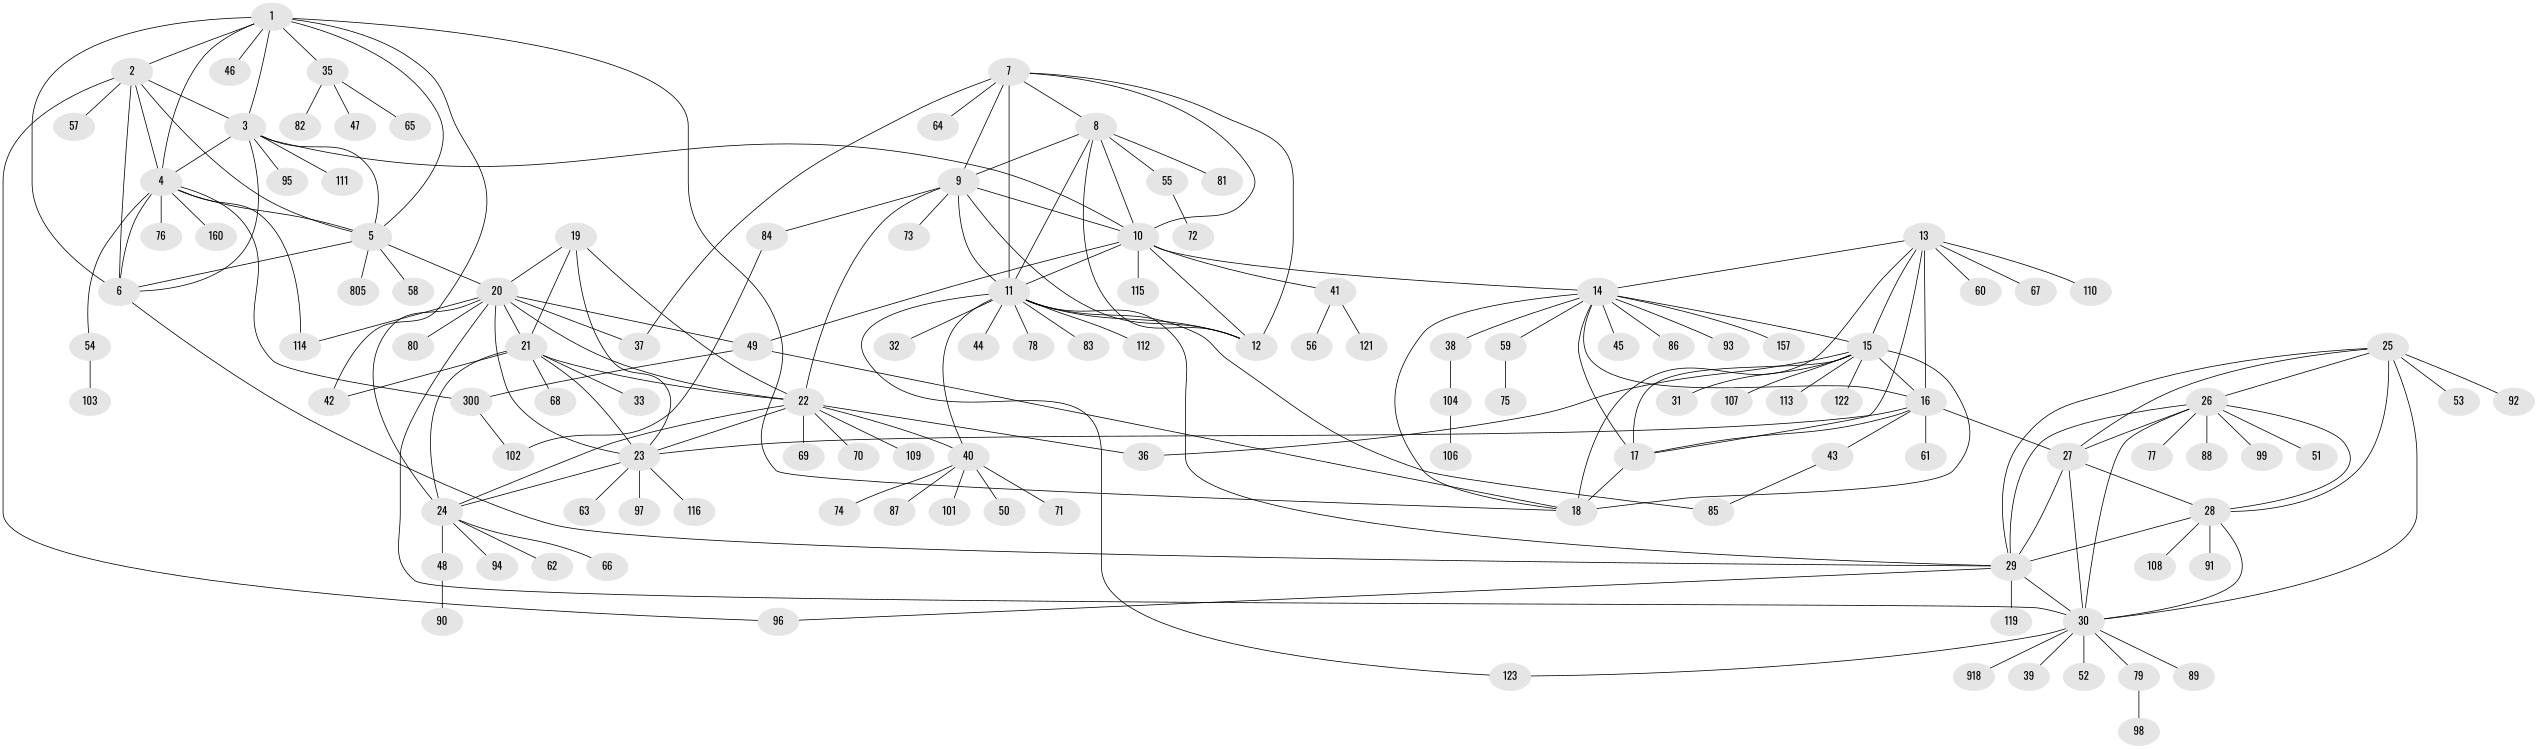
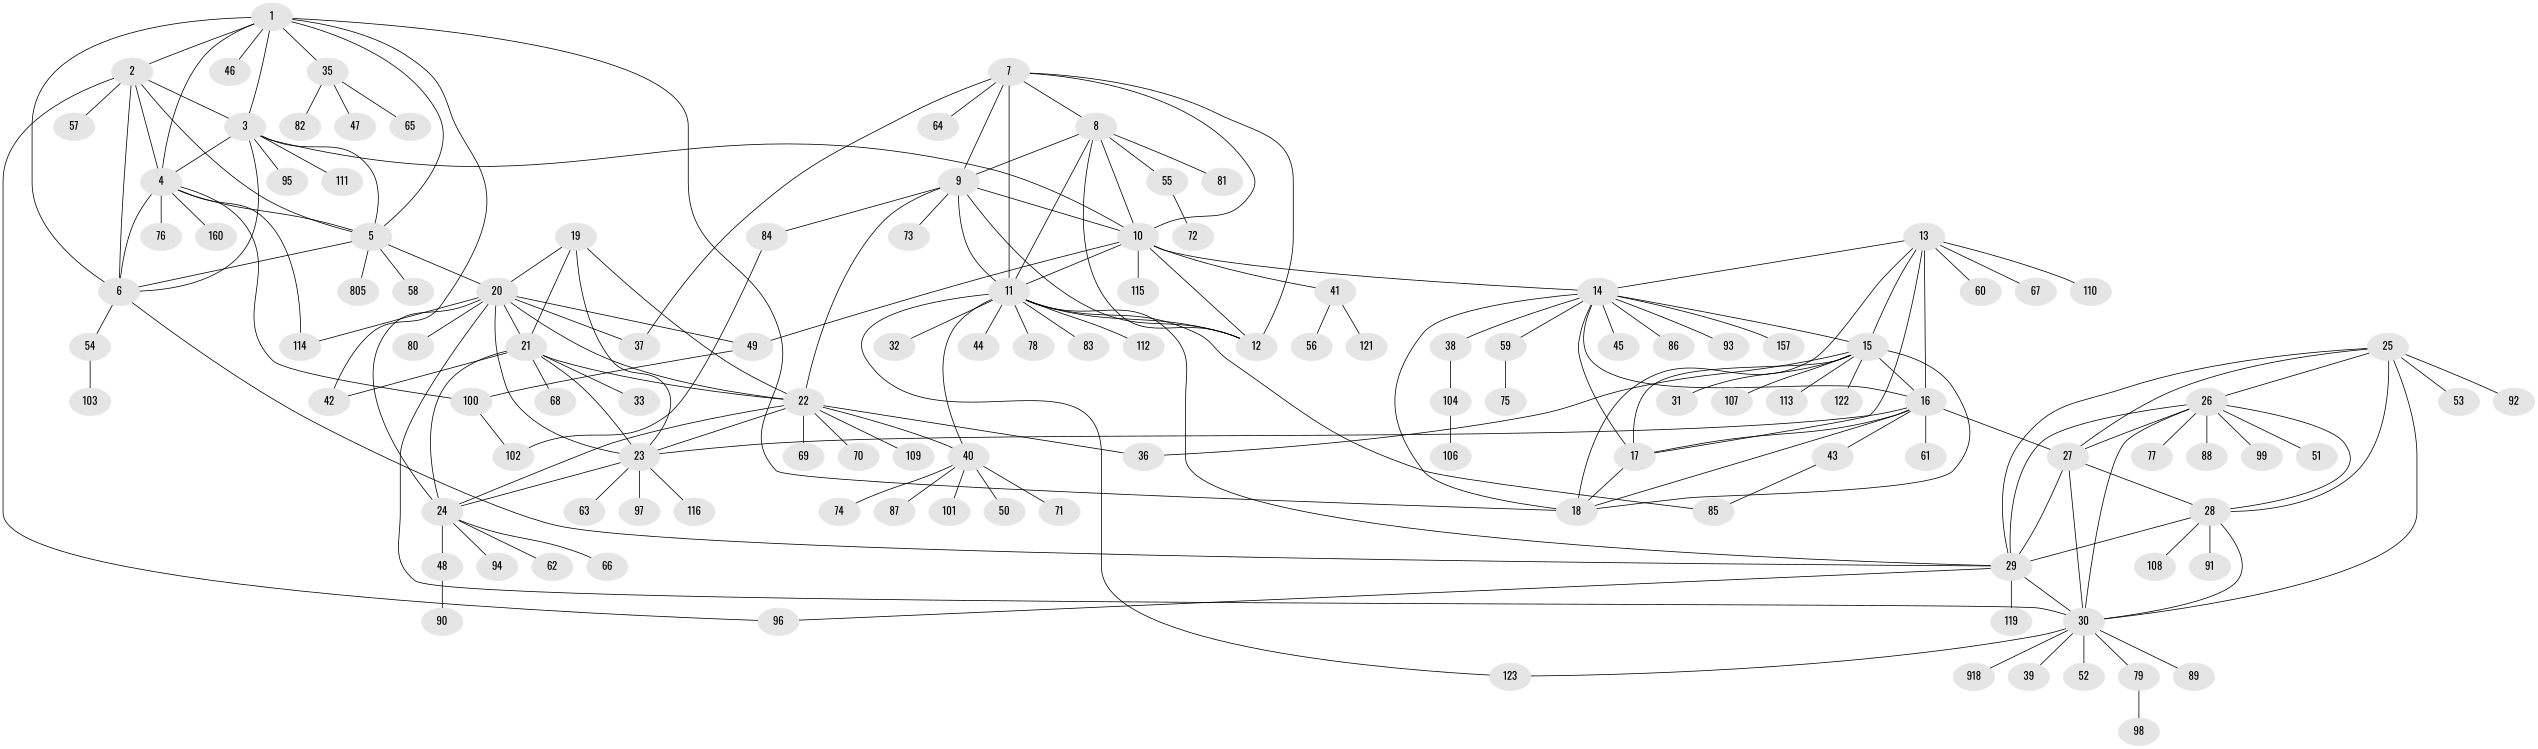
edge "4" -- "54": now "6" -- "54"
node "300": label "300" -> "100"
edge "49" -- "18": now "16" -- "18"
